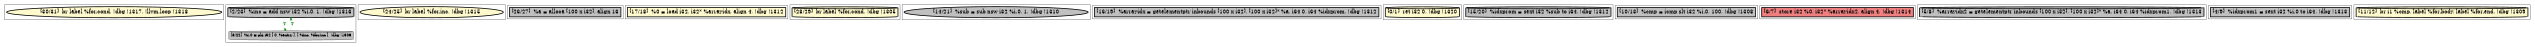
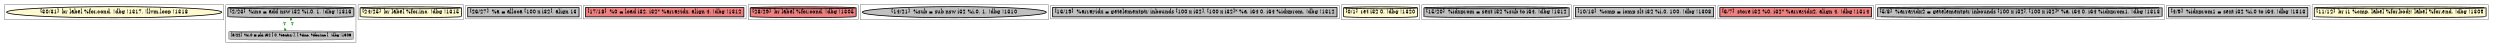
node "[24/25]  br label %for.inc, !dbg !1315": shape ellipse -> cylinder
node "[17/18]  %0 = load i32, i32* %arrayidx, align 4, !dbg !1312": fillcolor lemonchiffon -> lightcoral
node "[28/29]  br label %for.cond, !dbg !1305": fillcolor lemonchiffon -> lightcoral
